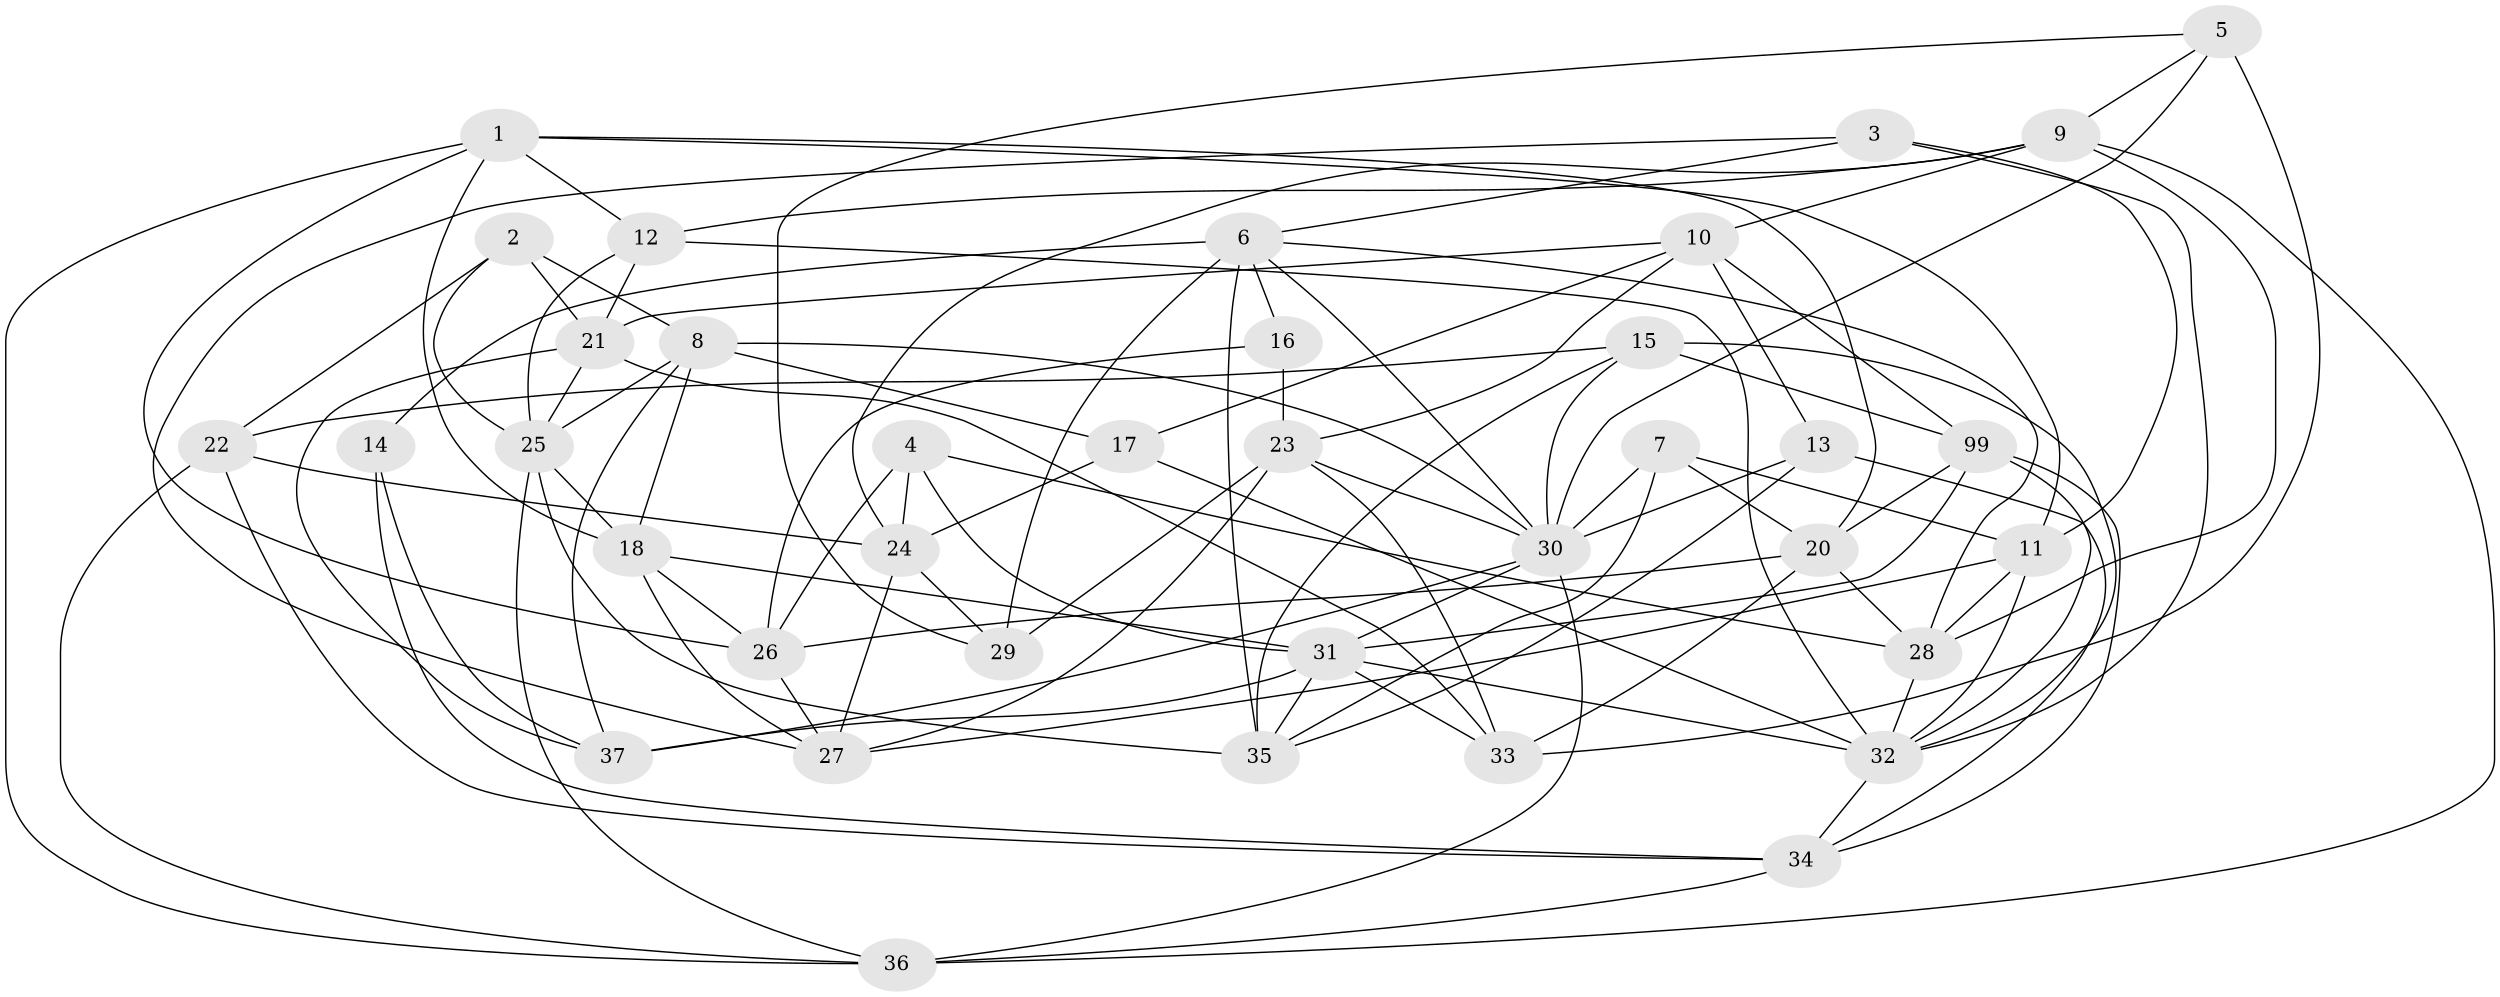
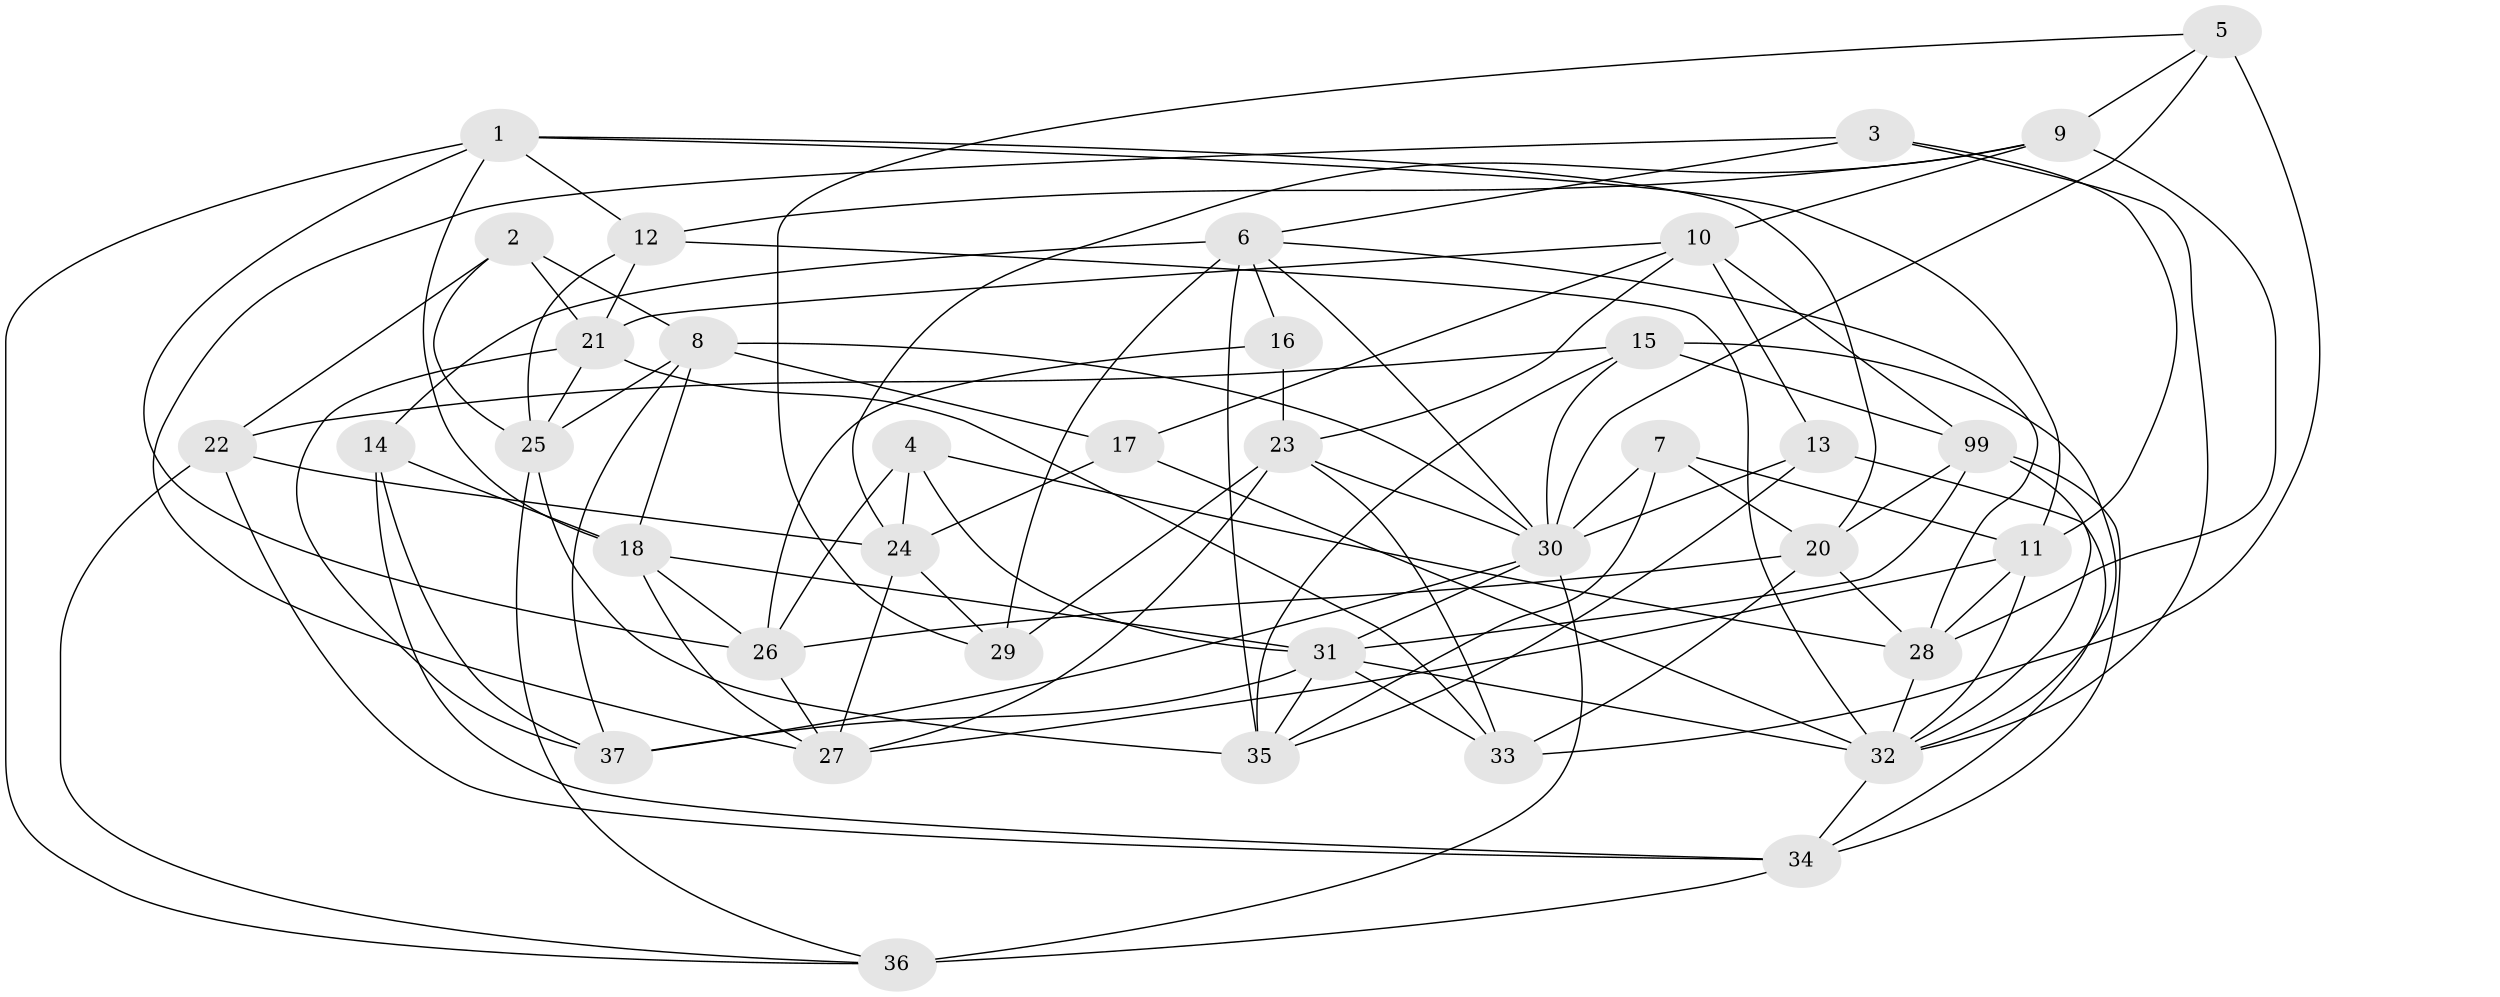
edge "25" -- "18": now "14" -- "18"
edge "9" -- "36": removed
